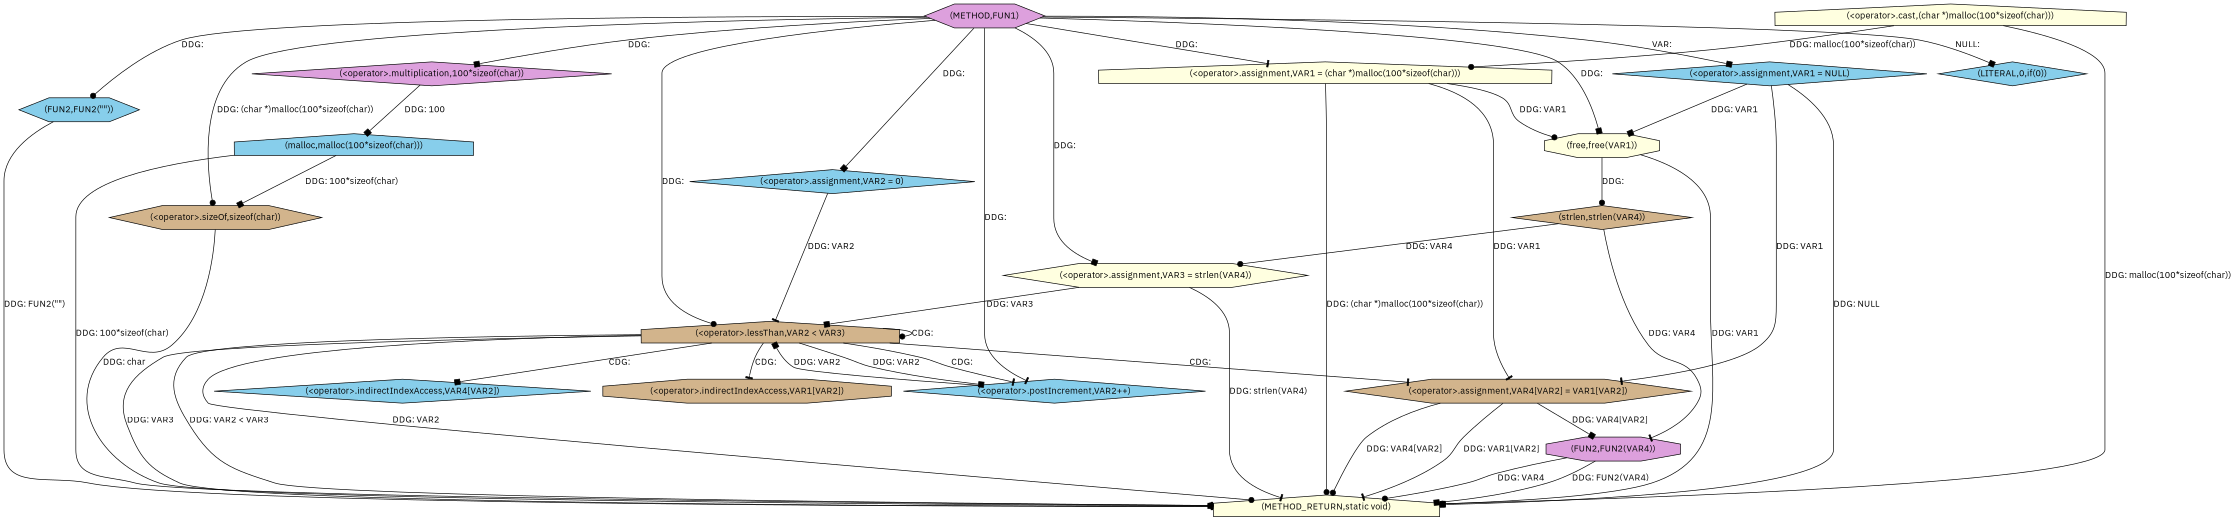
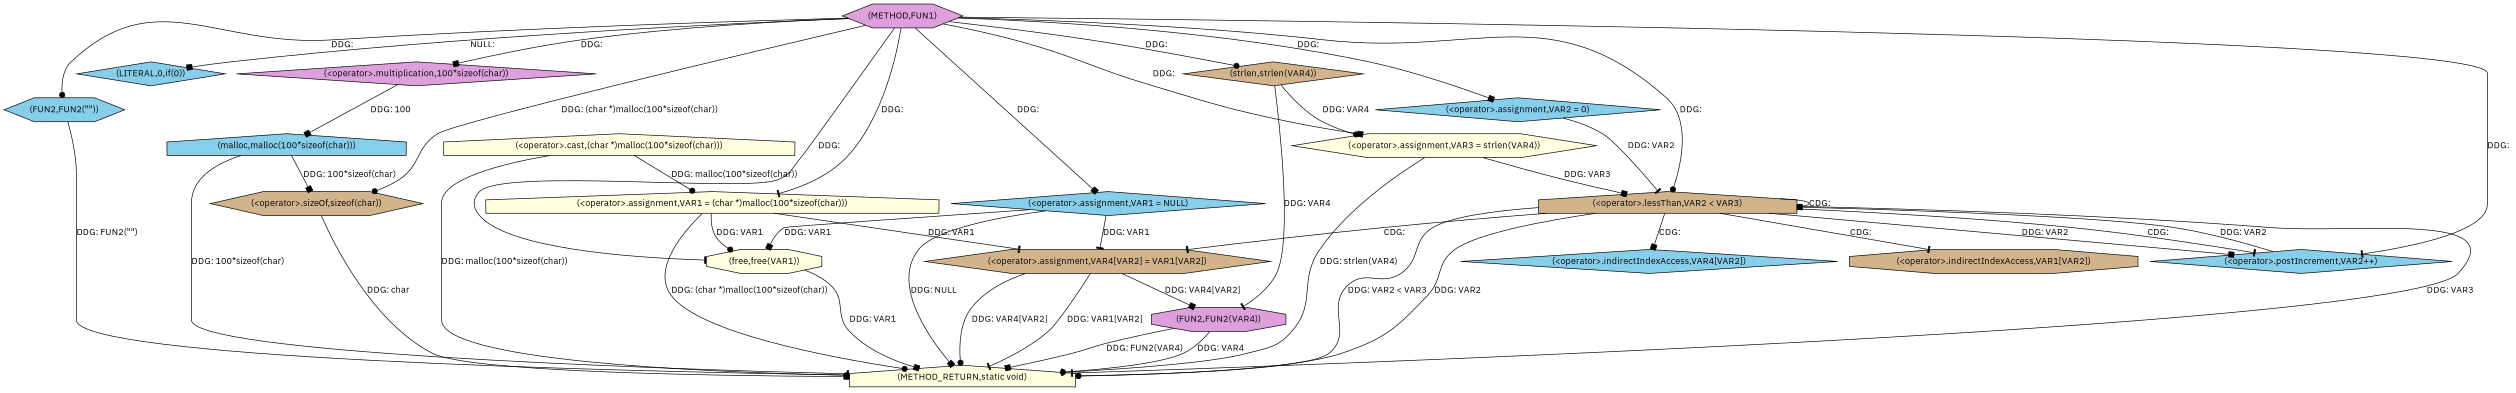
edge "(METHOD,FUN1)" -> "(free,free(VAR1))": arrowhead box -> tee
edge "(METHOD,FUN1)" -> "(<operator>.assignment,VAR1 = NULL)": label "VAR: " -> "DDG: "
edge "(free,free(VAR1))" -> "(strlen,strlen(VAR4))": now "(METHOD,FUN1)" -> "(strlen,strlen(VAR4))"
